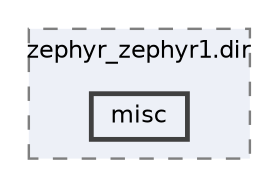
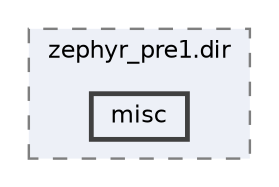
cluster "zephyr_zephyr1.dir": label "zephyr_zephyr1.dir" -> "zephyr_pre1.dir"
